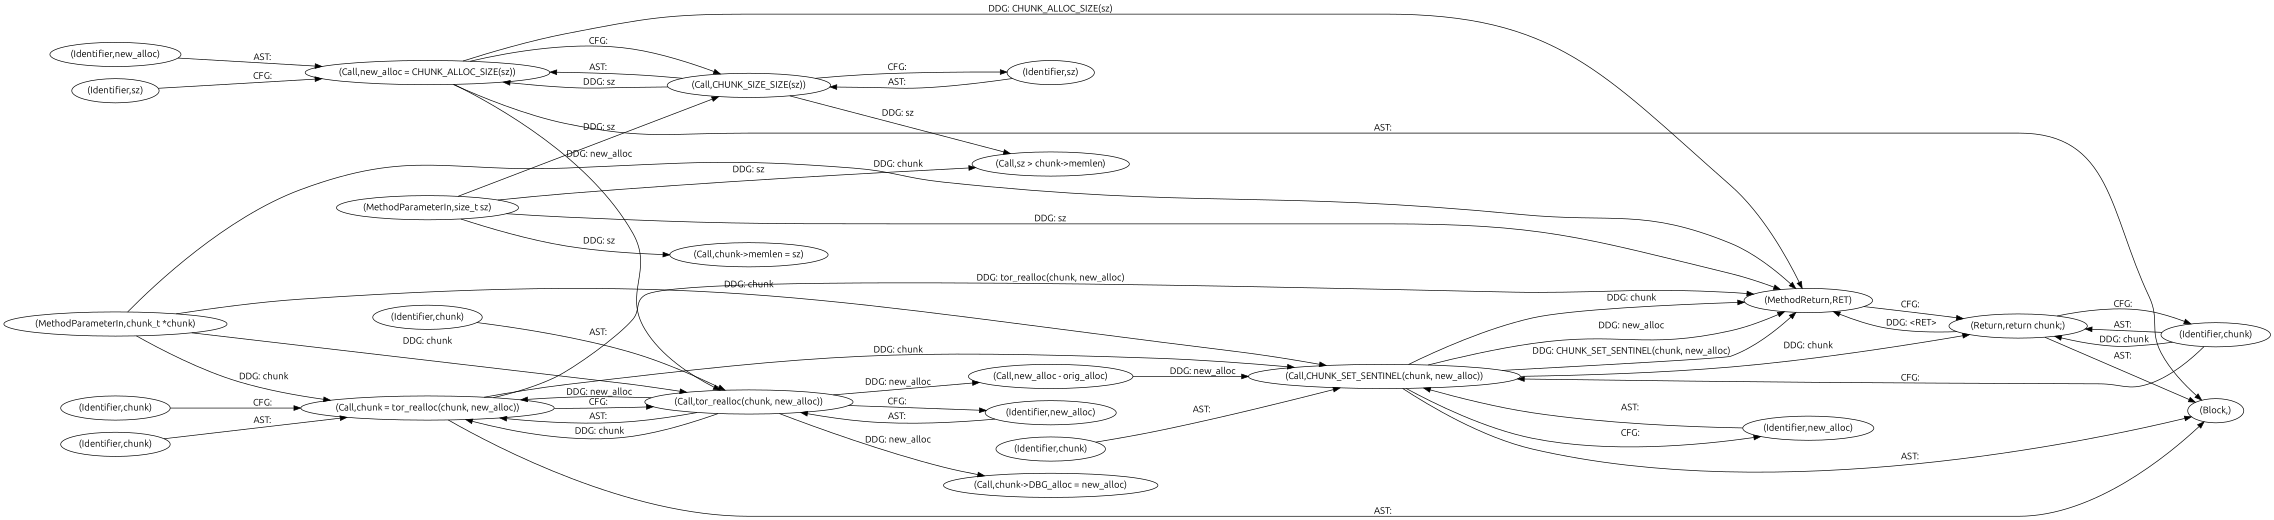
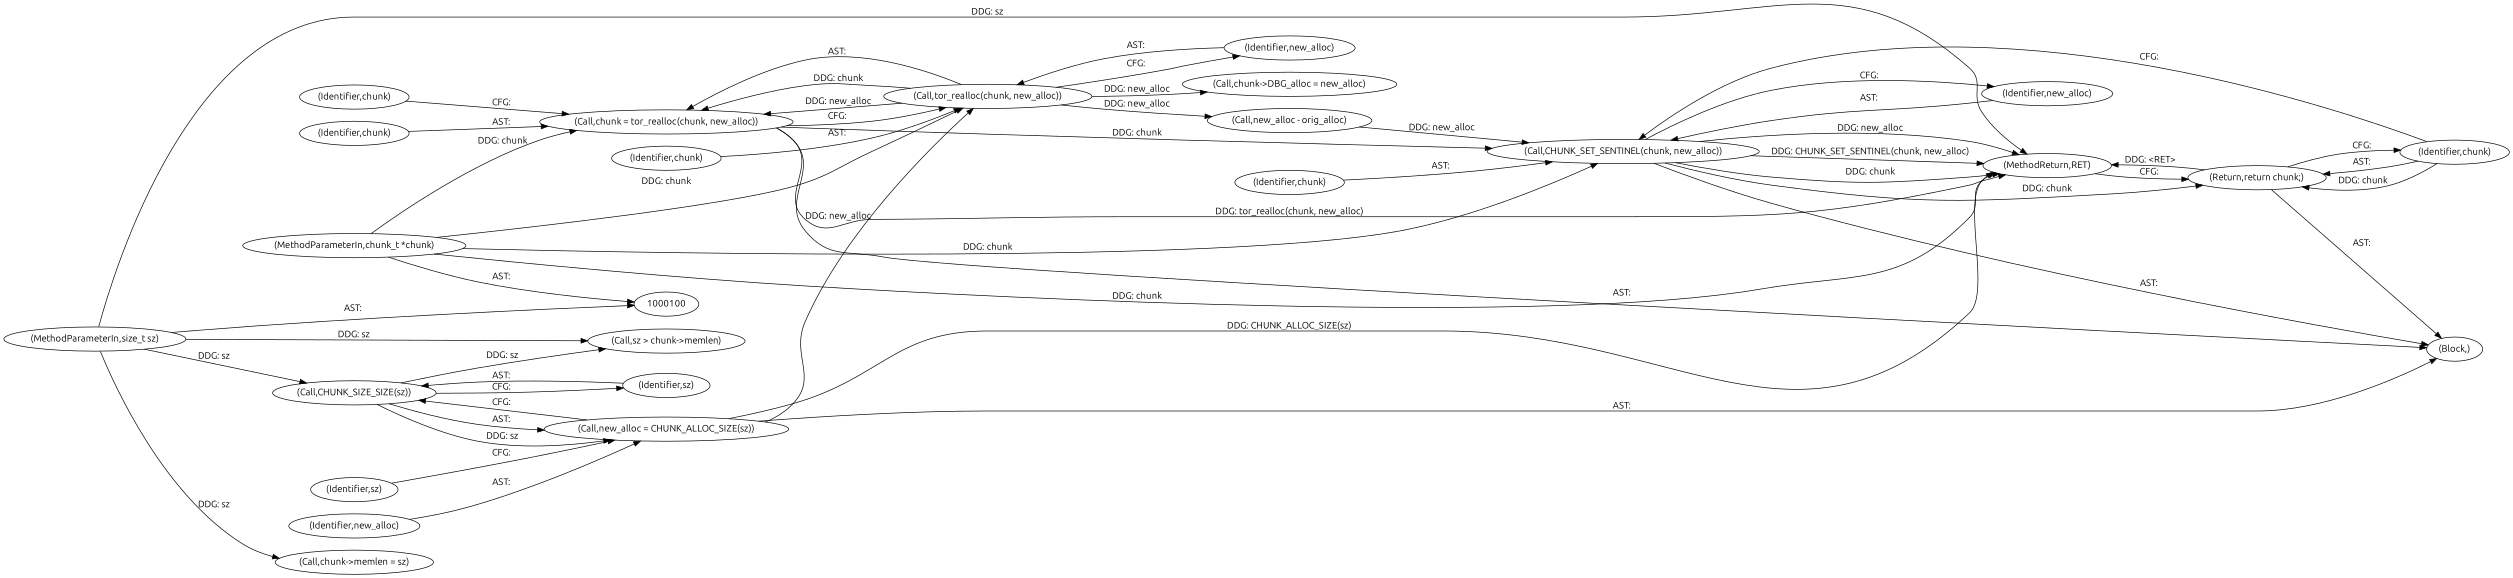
node "1000100": added
